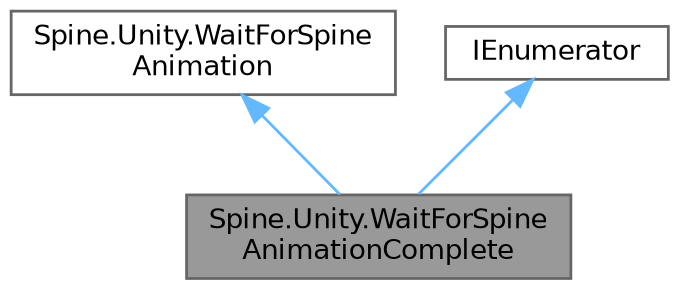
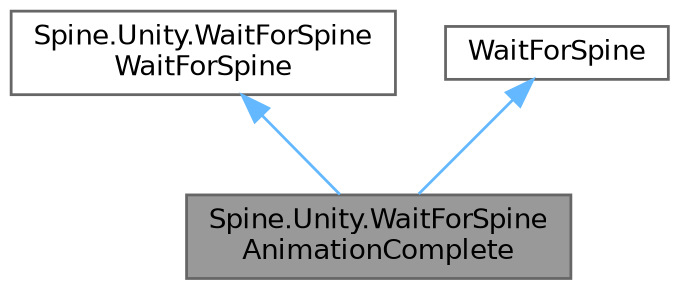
node "Spine.Unity.WaitForSpine Animation": label "Spine.Unity.WaitForSpine Animation" -> "Spine.Unity.WaitForSpine WaitForSpine"
node "IEnumerator": label "IEnumerator" -> "WaitForSpine"
